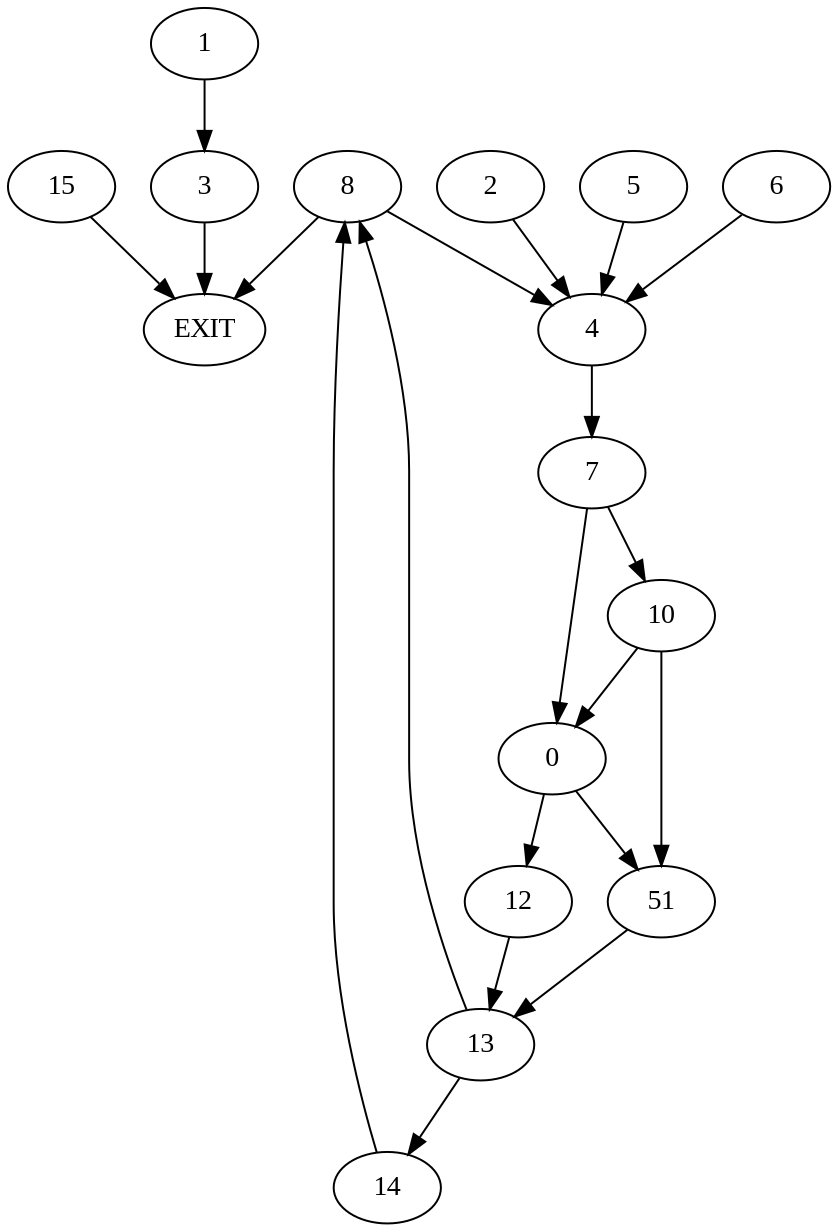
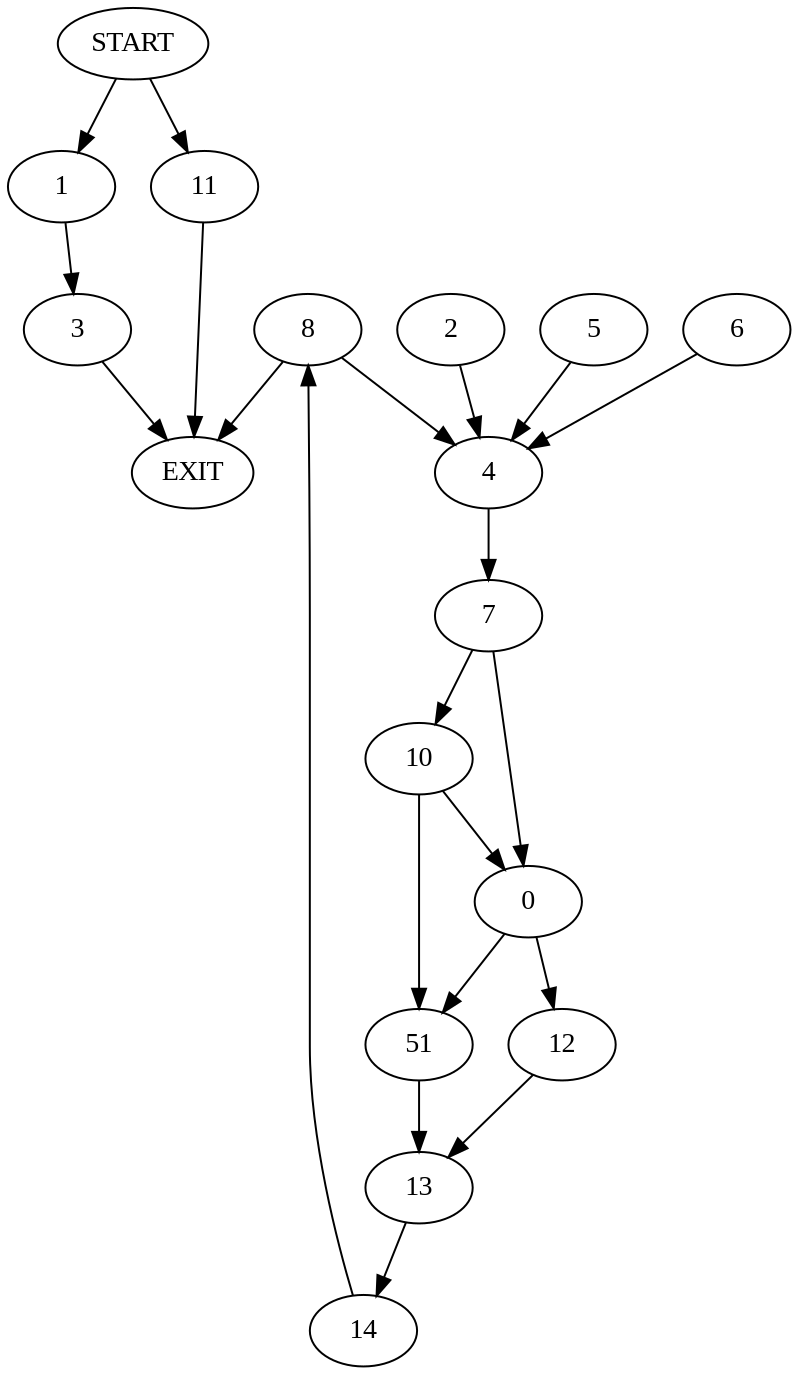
node "START": added
node "15": label "15" -> "11"
edge "13" -> "8": removed
